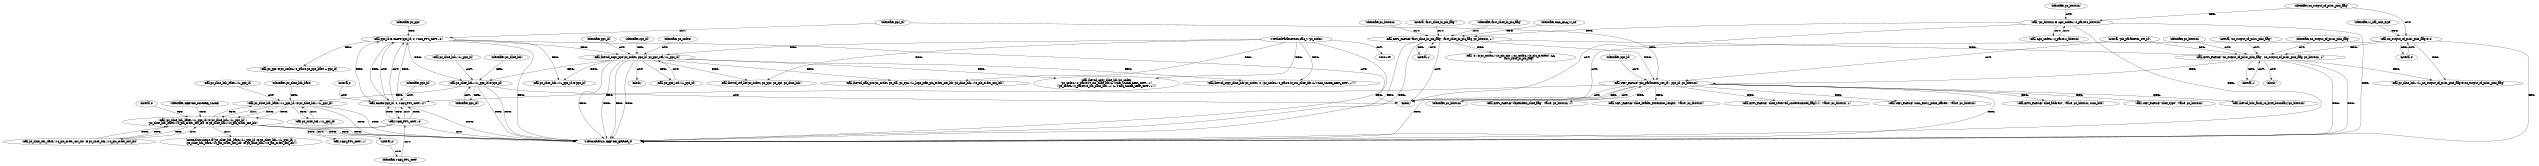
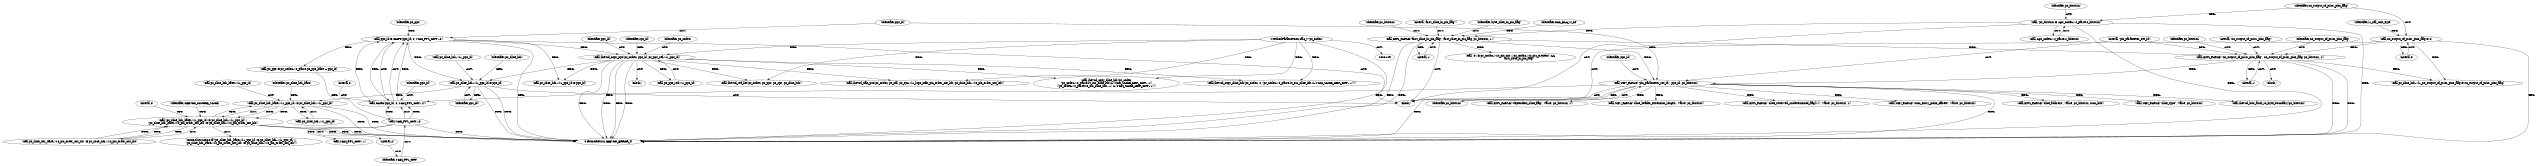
node "(Identifier,first_slice_in_pic_flag)": label "(Identifier,first_slice_in_pic_flag)" -> "(Identifier,byte_slice_in_pic_flag)"
edge "(Call,pps_id = CLIP3(pps_id, 0, MAX_PPS_CNT - 2))" -> "(MethodReturn,IHEVCD_ERROR_T)": label "DDG: " -> "CFG: "
edge "(Call,CLIP3(pps_id, 0, MAX_PPS_CNT - 2))" -> "(Call,MAX_PPS_CNT - 2)": now "(Call,ps_pps = ps_codec->s_parse.ps_pps_base + pps_id)" -> "(Call,MAX_PPS_CNT - 2)"
edge "(Call,MAX_PPS_CNT - 2)" -> "(MethodReturn,IHEVCD_ERROR_T)": label "AST: " -> "DDG: "
edge "(Call,CLIP3(pps_id, 0, MAX_PPS_CNT - 2))" -> "(MethodReturn,IHEVCD_ERROR_T)": removed, label "DDG:"
